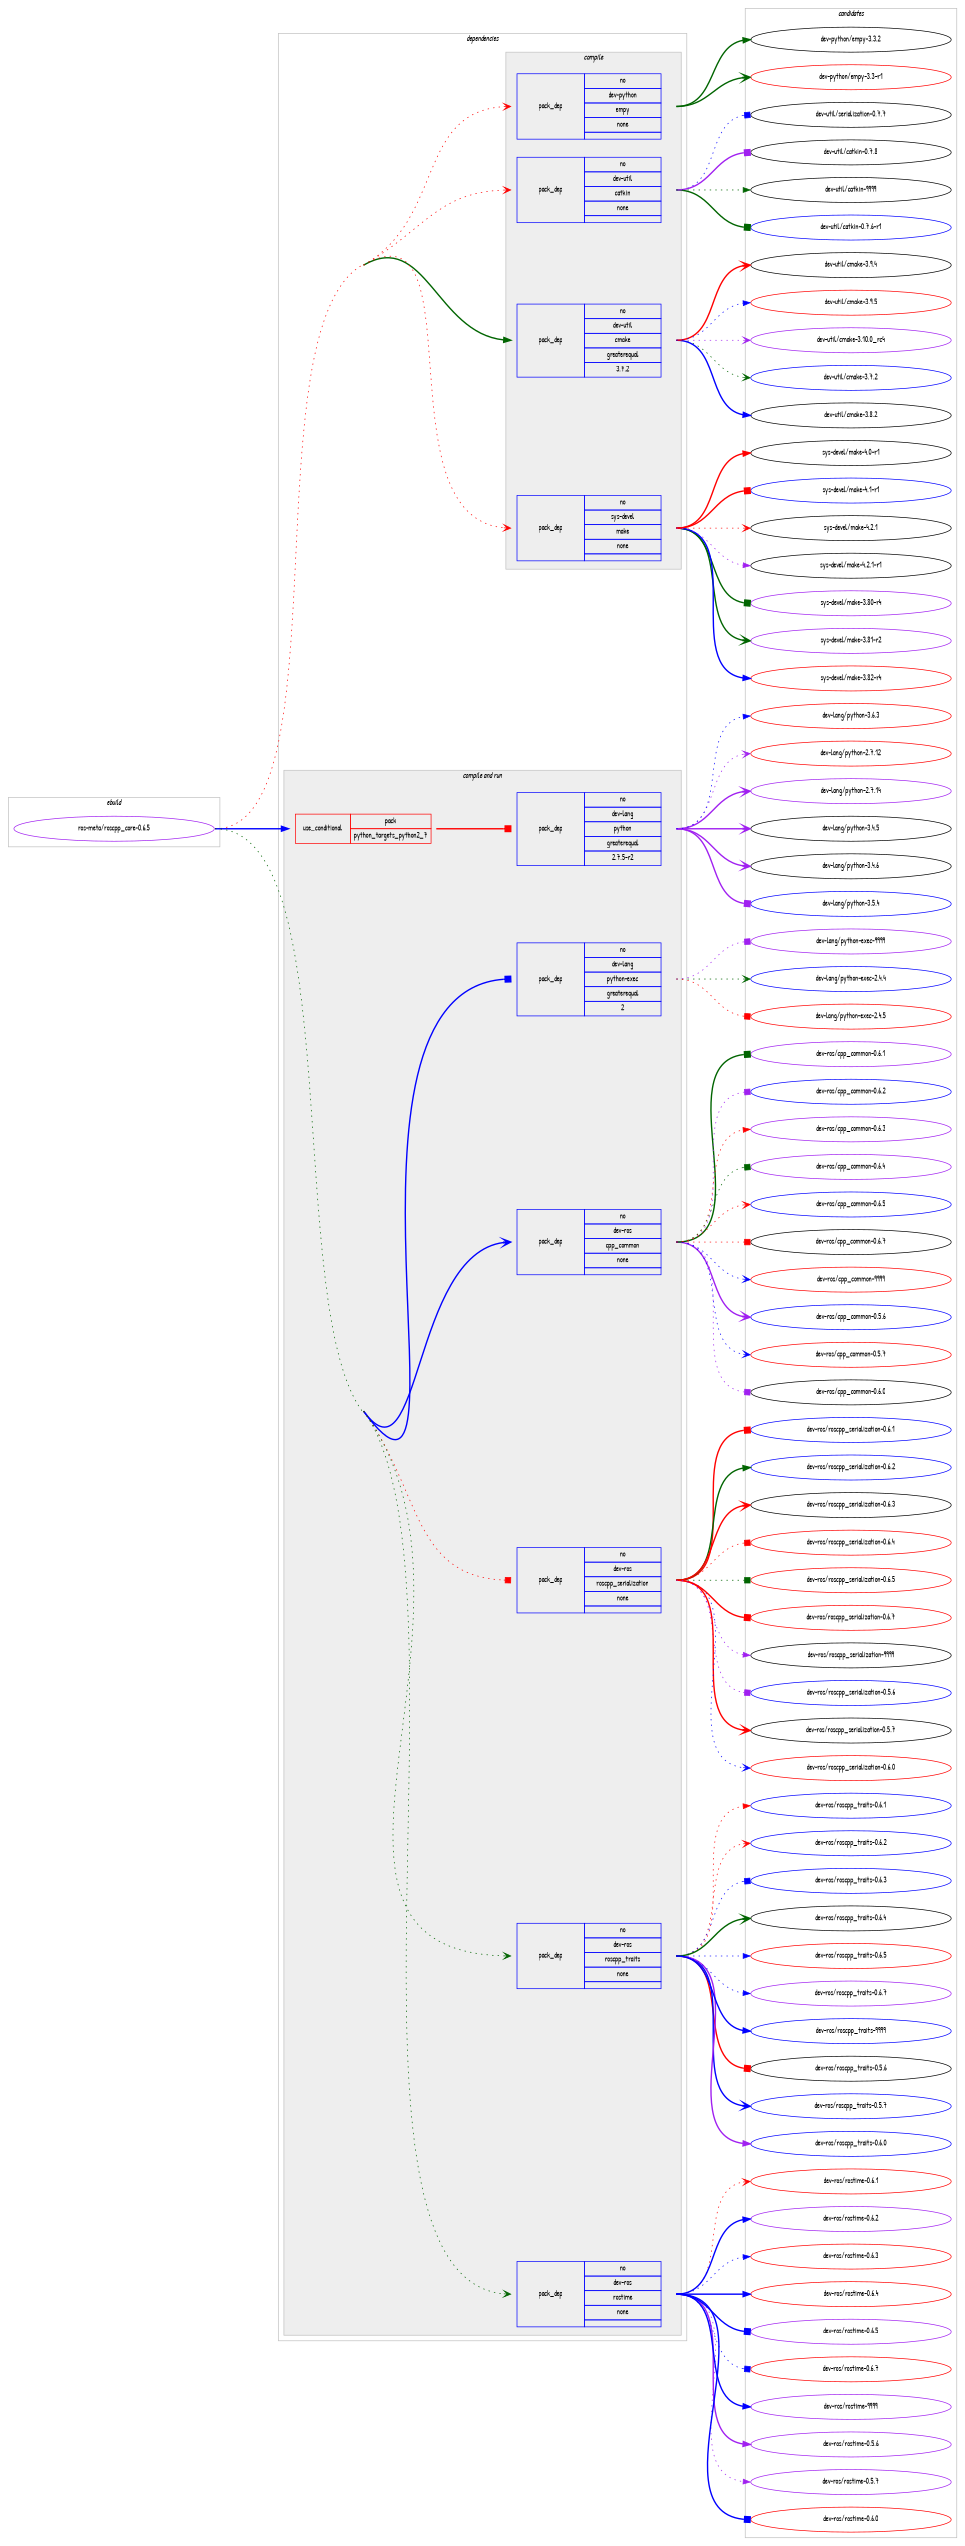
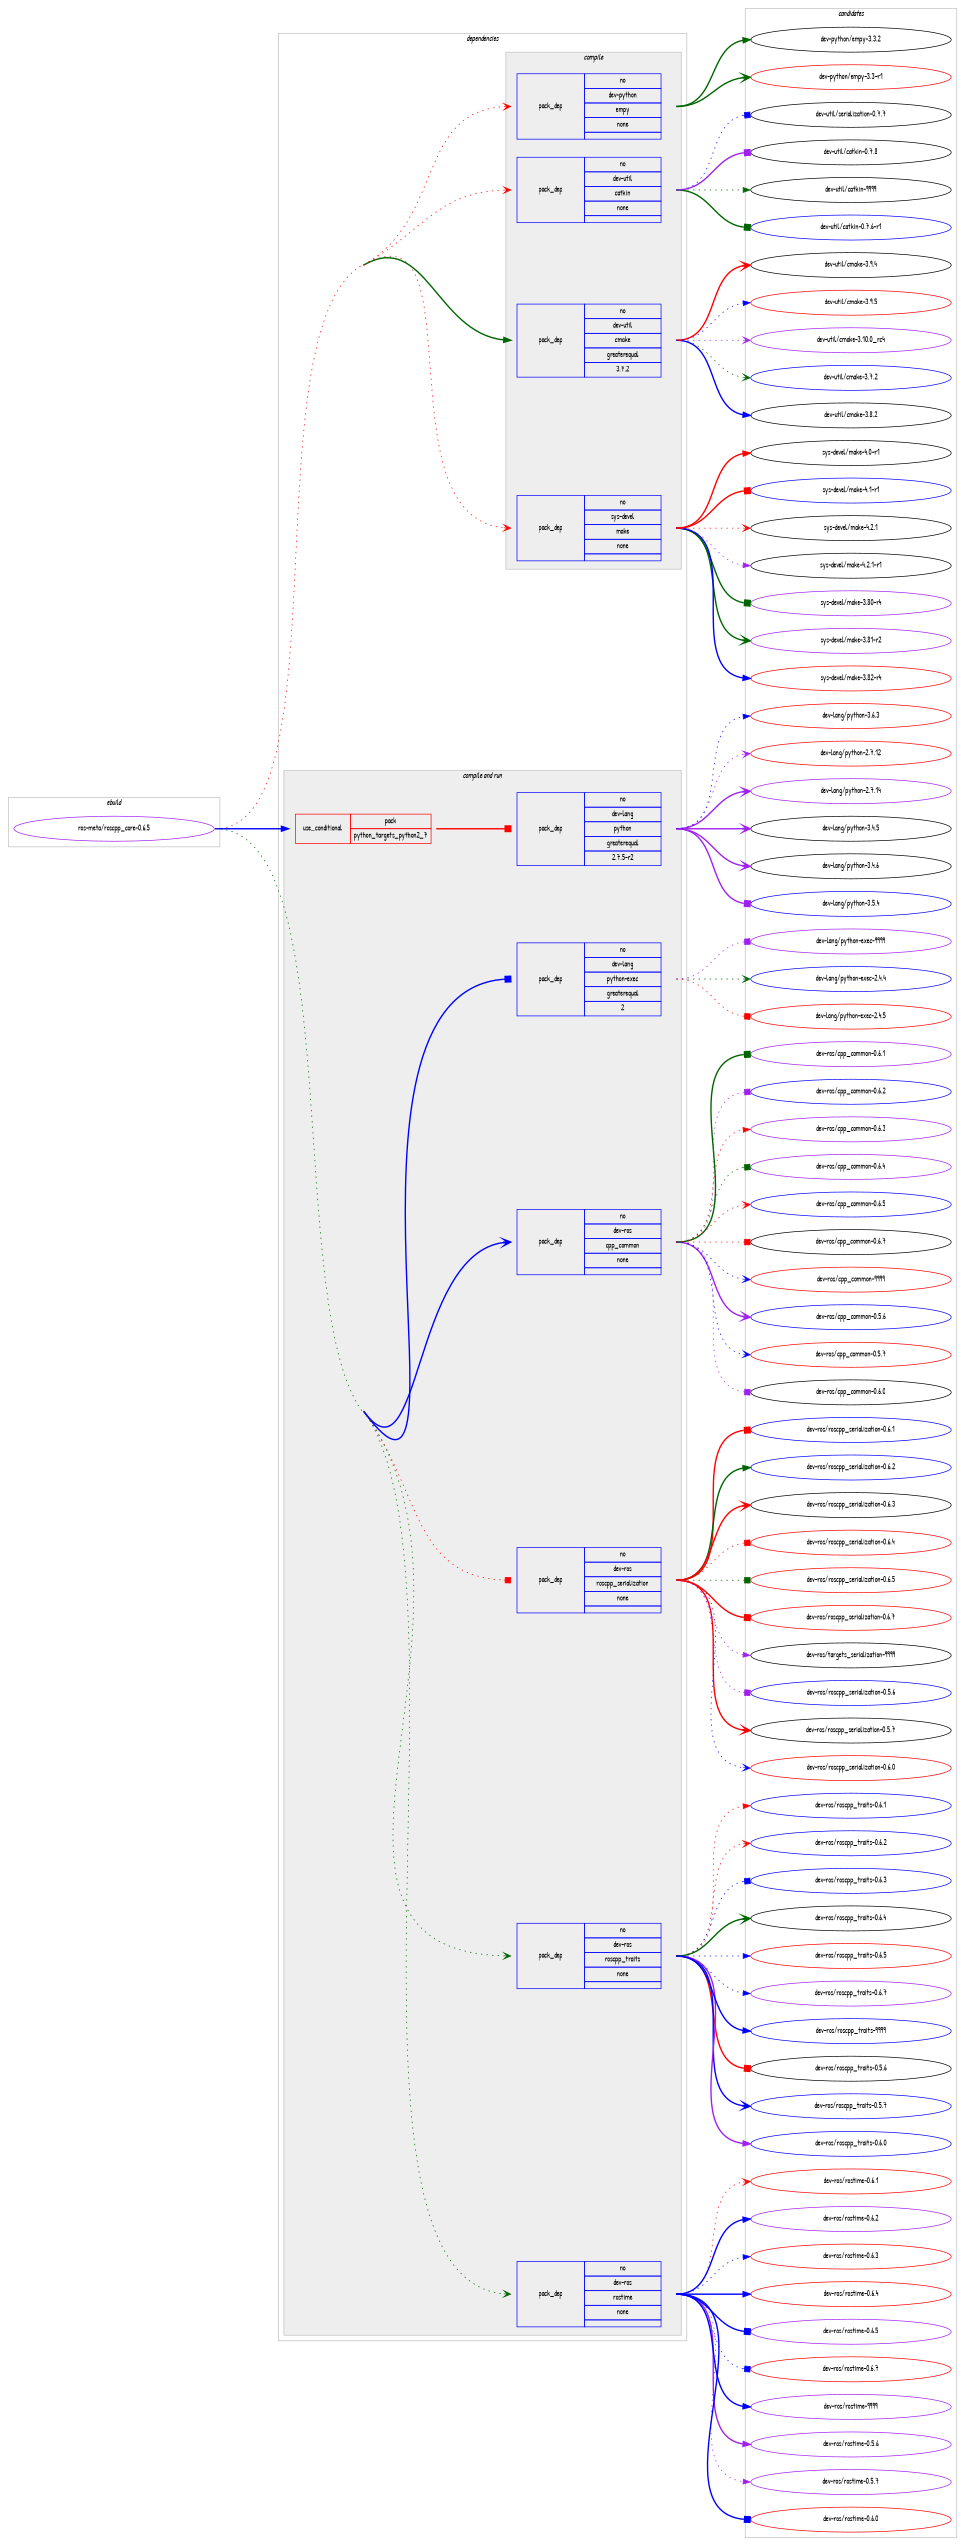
node "dev-ros/roscpp_serialization-9999": label "dev-ros/roscpp_serialization-9999" -> "dev-ros/targets_serialization-9999"
